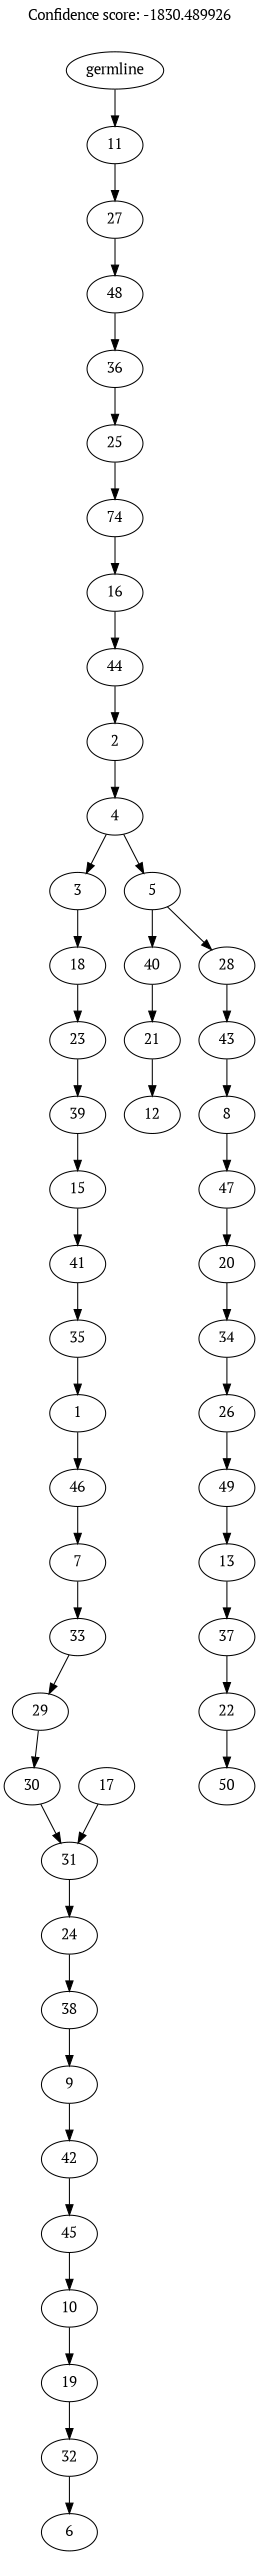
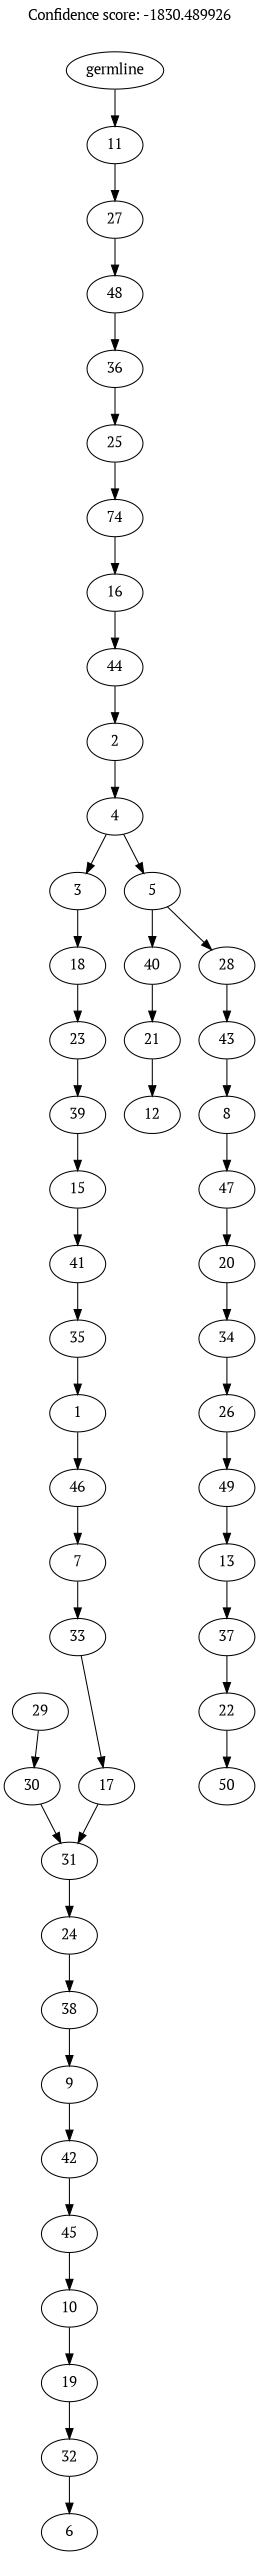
edge "33" -> "29": now "33" -> "17"
